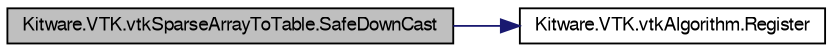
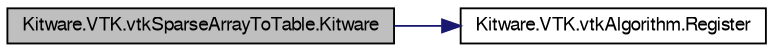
node "Kitware.VTK.vtkSparseArrayToTable.SafeDownCast": label "Kitware.VTK.vtkSparseArrayToTable.SafeDownCast" -> "Kitware.VTK.vtkSparseArrayToTable.Kitware"
